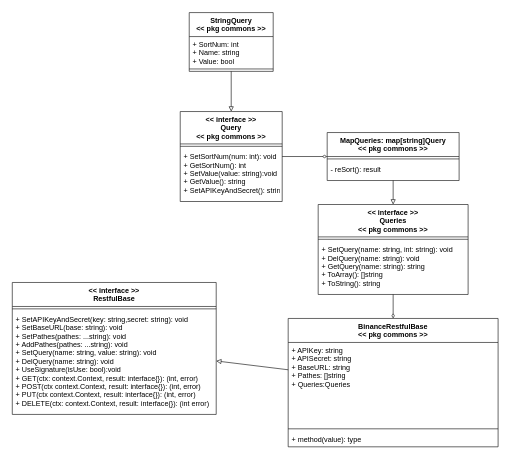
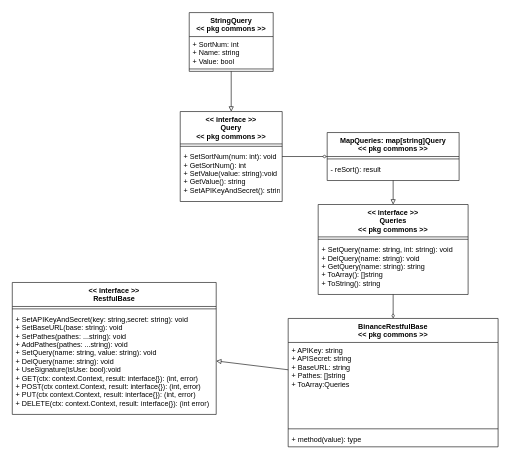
node "+ APIKey: string + APISecret: string + BaseURL: string + Pathes: []string + Queries:Queries": label "+ APIKey: string + APISecret: string + BaseURL: string + Pathes: []string + Queries:Queries" -> "+ APIKey: string + APISecret: string + BaseURL: string + Pathes: []string + ToArray:Queries"
